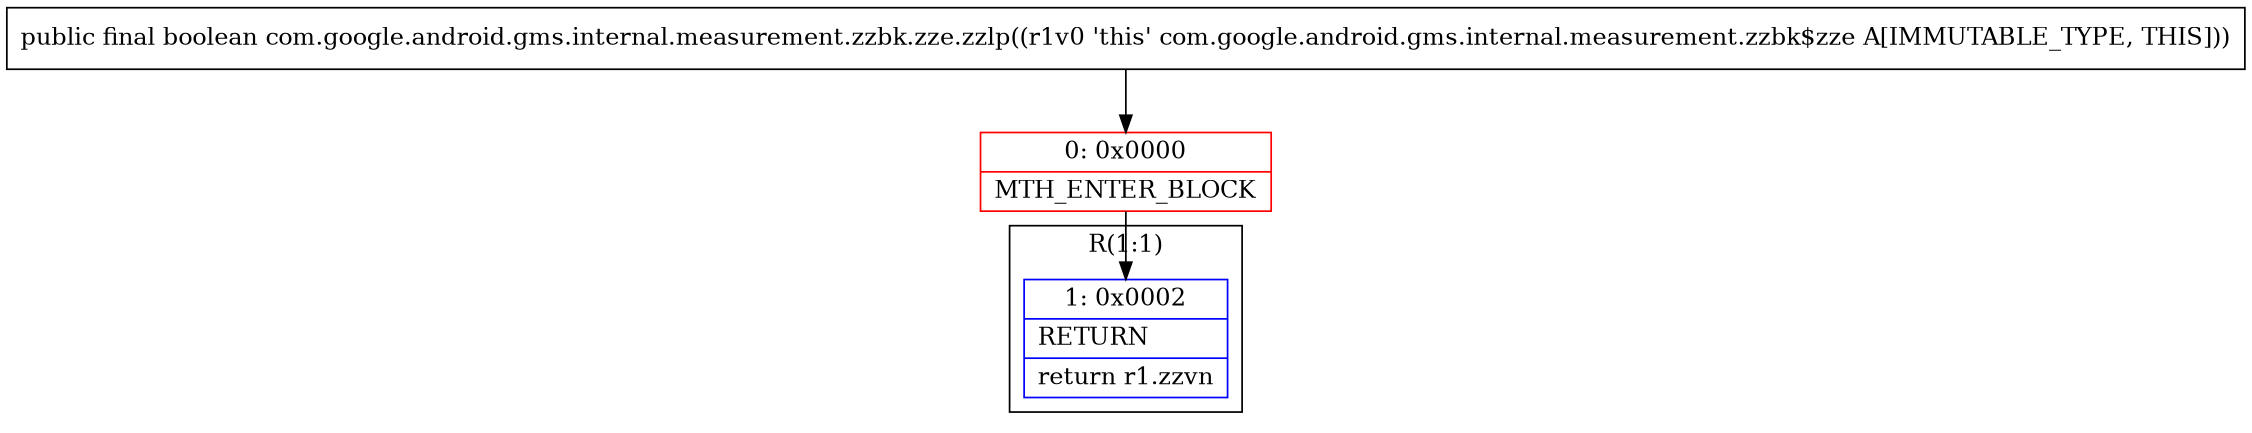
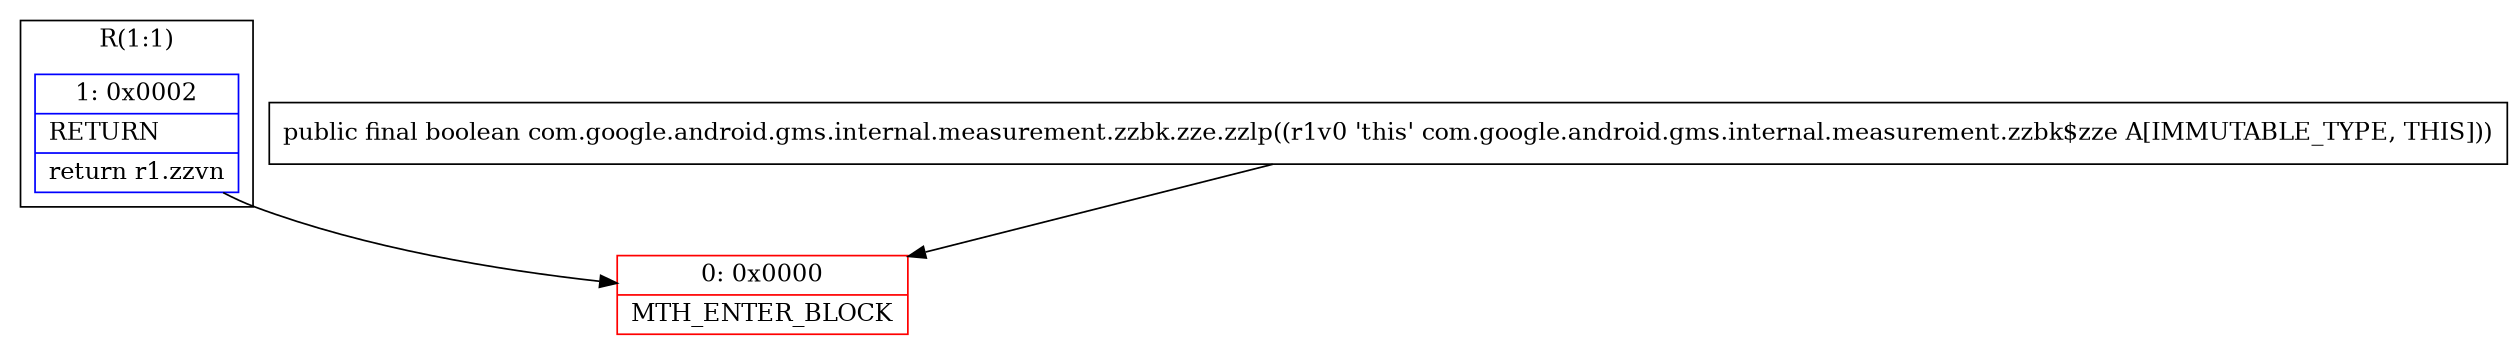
edge "0: 0x0000" -> "1: 0x0002": reversed
